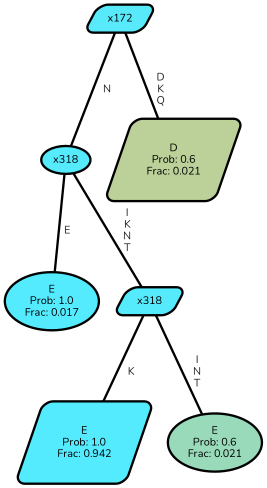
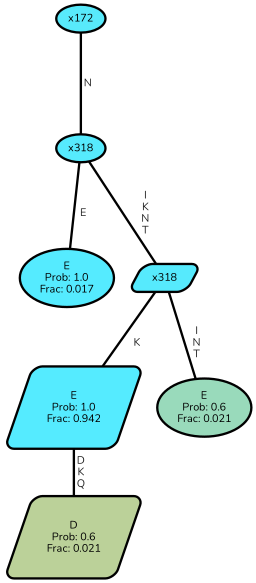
node "x172": shape parallelogram -> ellipse
edge "x172" -- "D Prob: 0.6 Frac: 0.021": now "E Prob: 1.0 Frac: 0.942" -- "D Prob: 0.6 Frac: 0.021"
